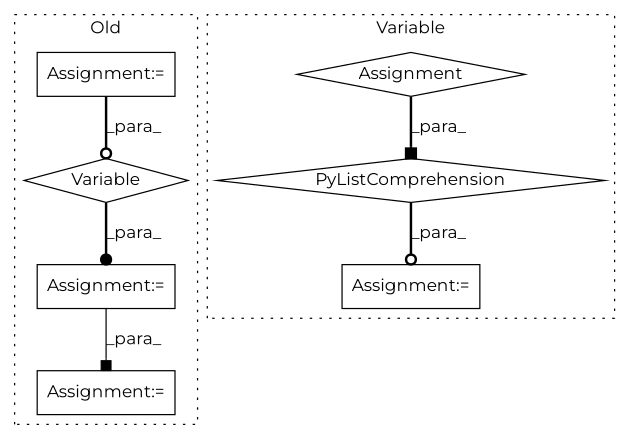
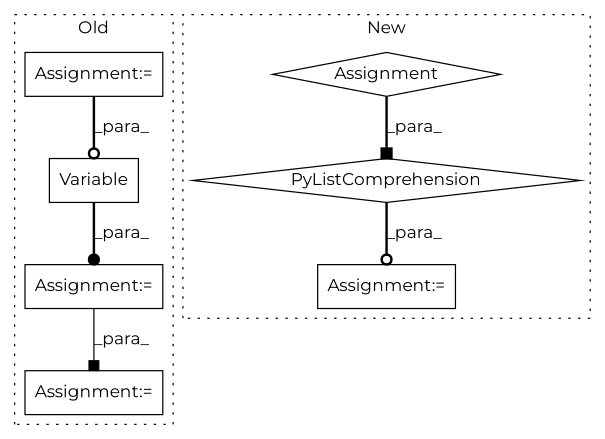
cluster "Variable": label "Variable" -> "New"
node "Variable": shape diamond -> box
